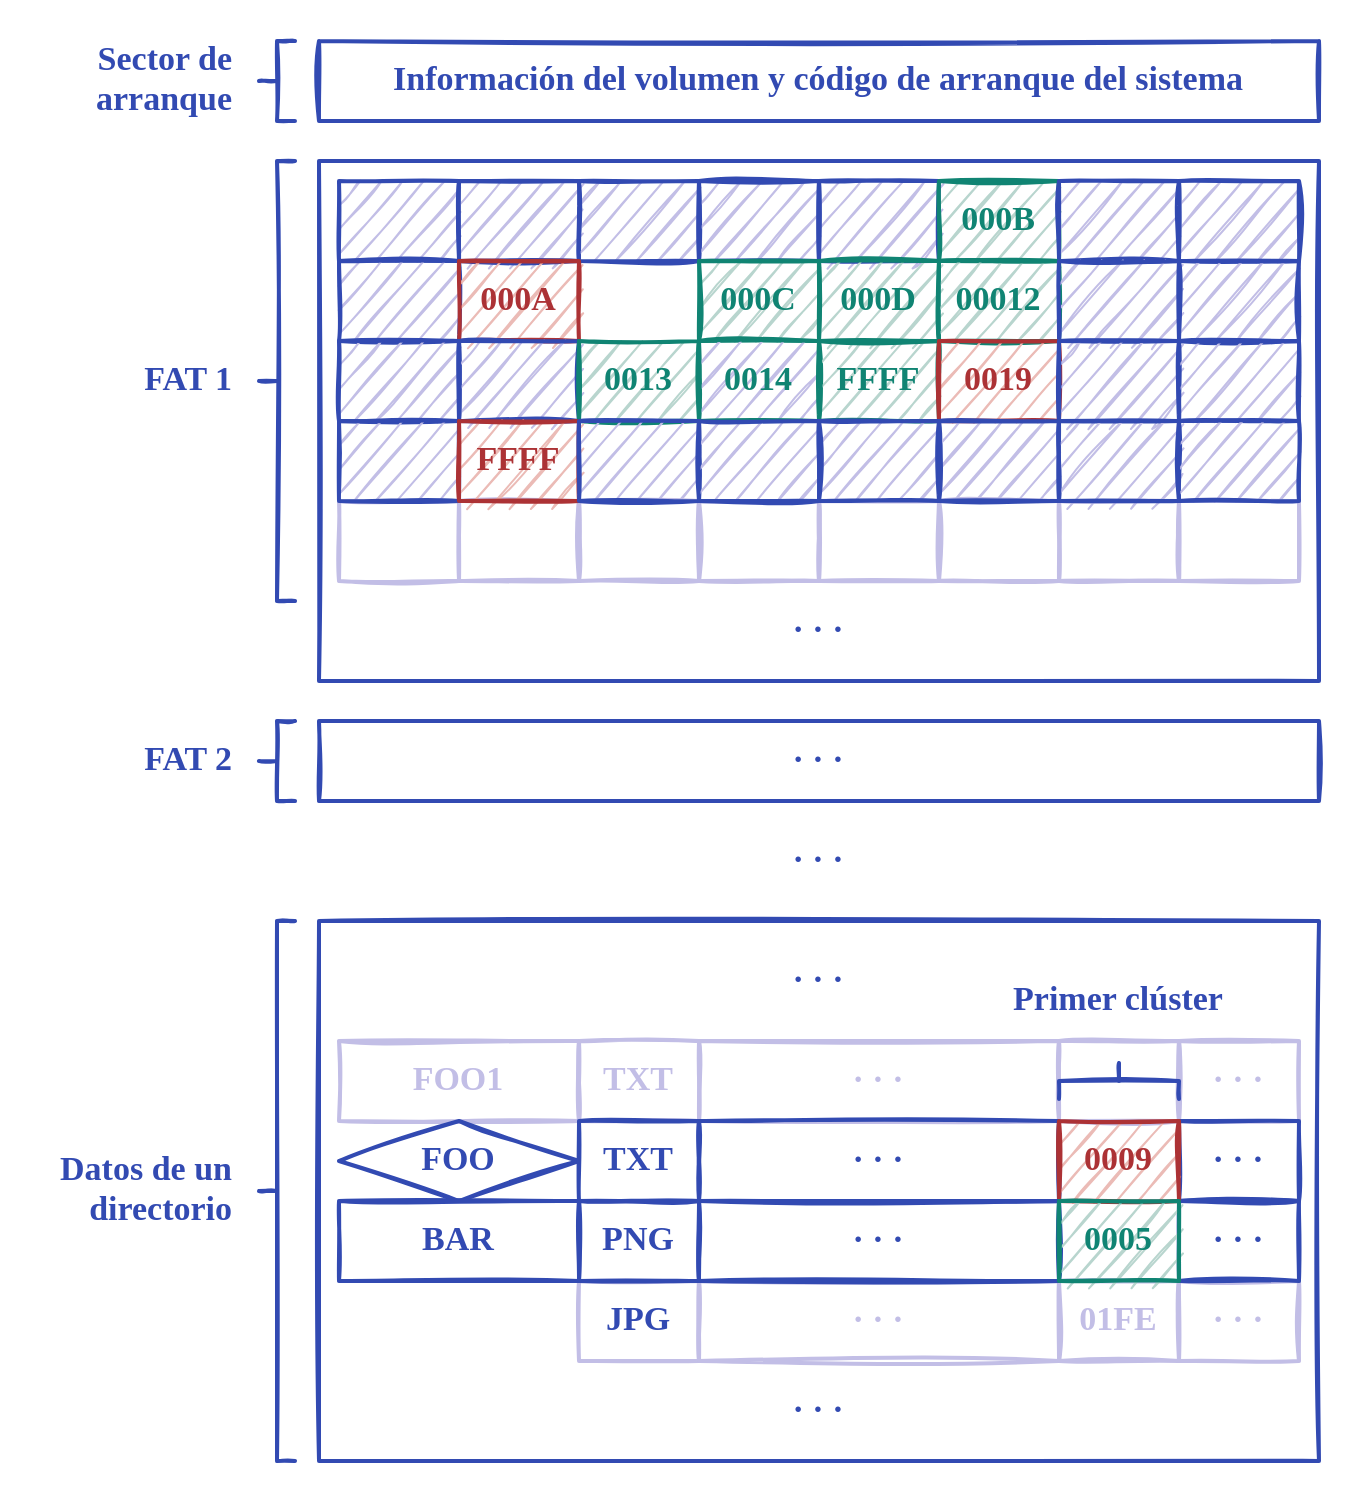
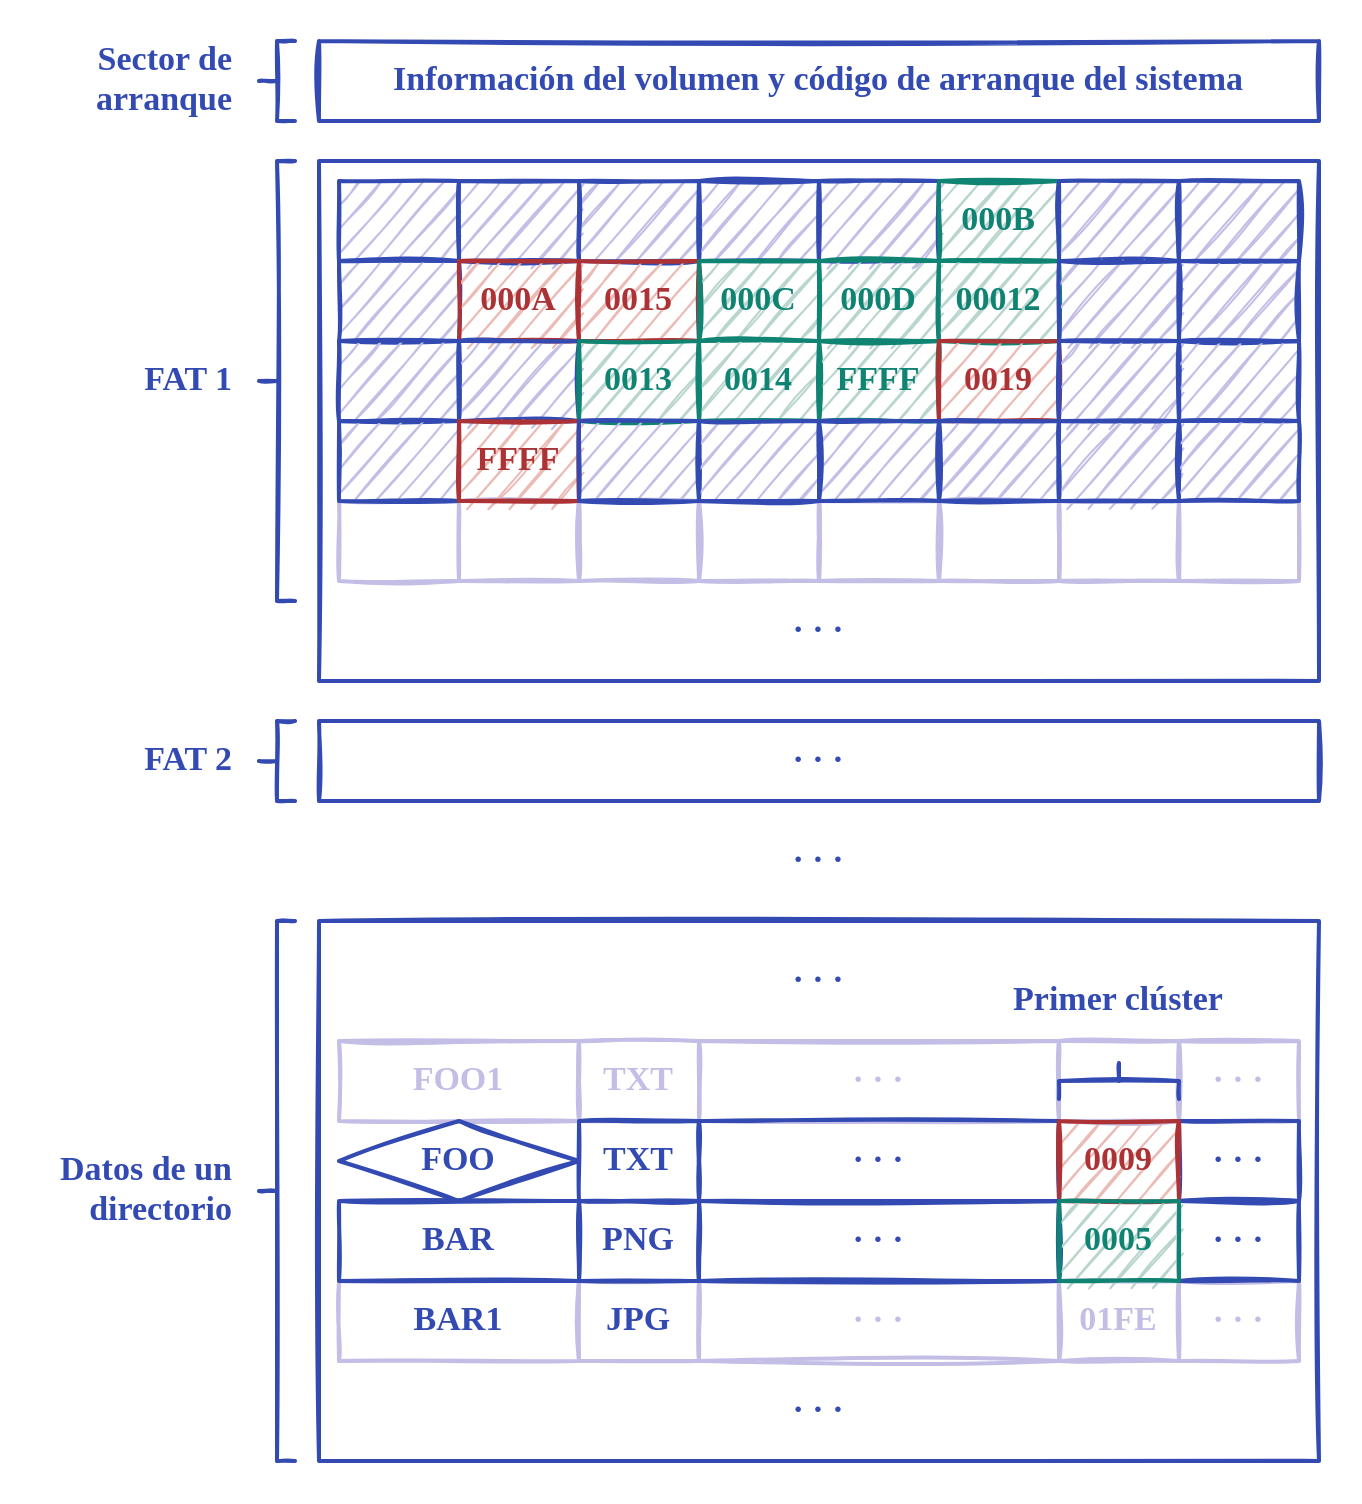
node "0015": added
node "0014": fillcolor #c2bee6 -> #b8d5ce
node "BAR1": added
